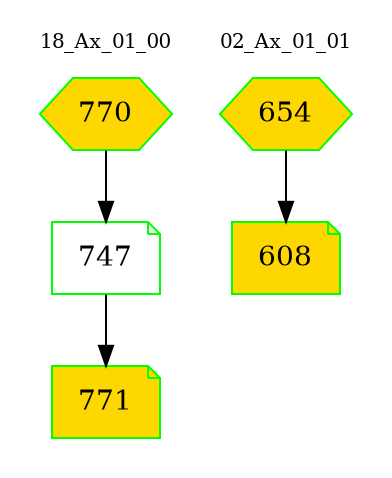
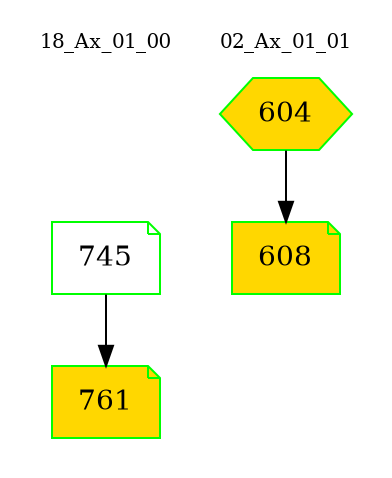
node "770": removed
node "654": label "654" -> "604"
node "747": label "747" -> "745"
node "771": label "771" -> "761"
